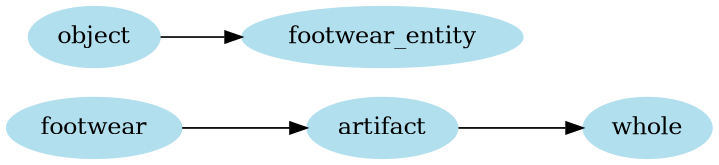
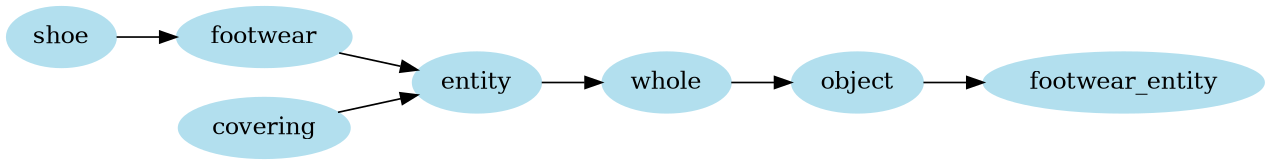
node "shoe": added
edge "whole" -> "object": added
node "covering": added
node "artifact": label "artifact" -> "entity"
